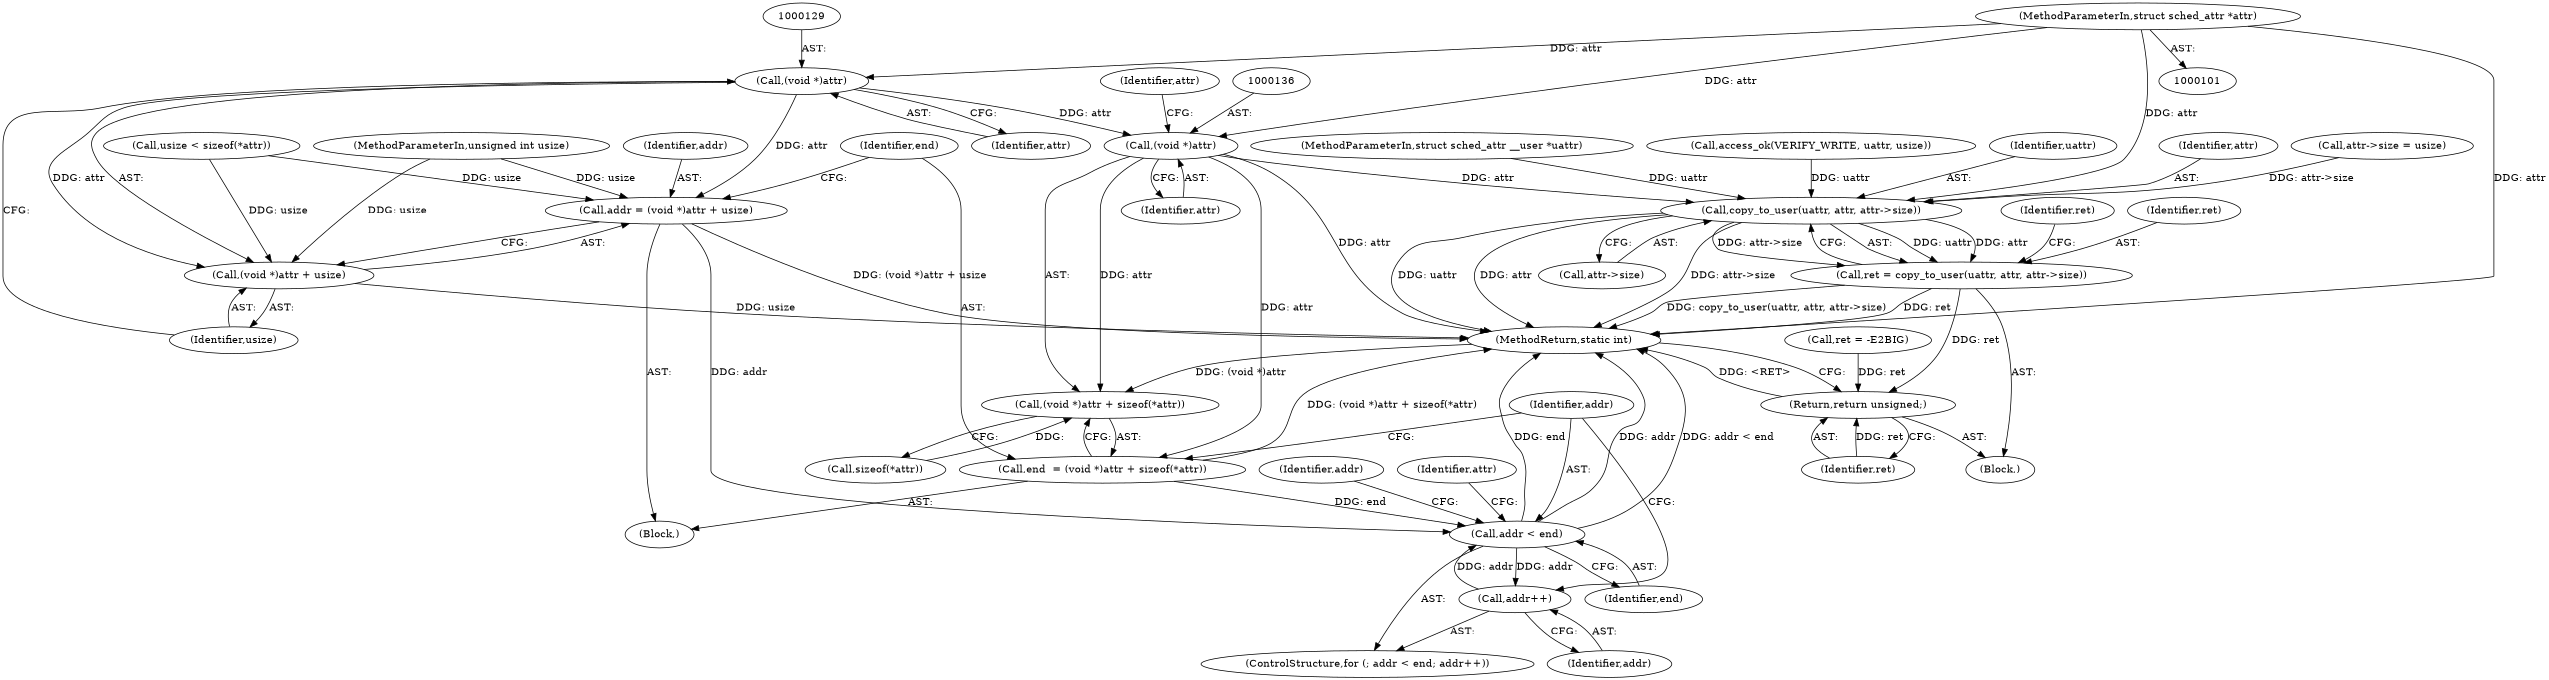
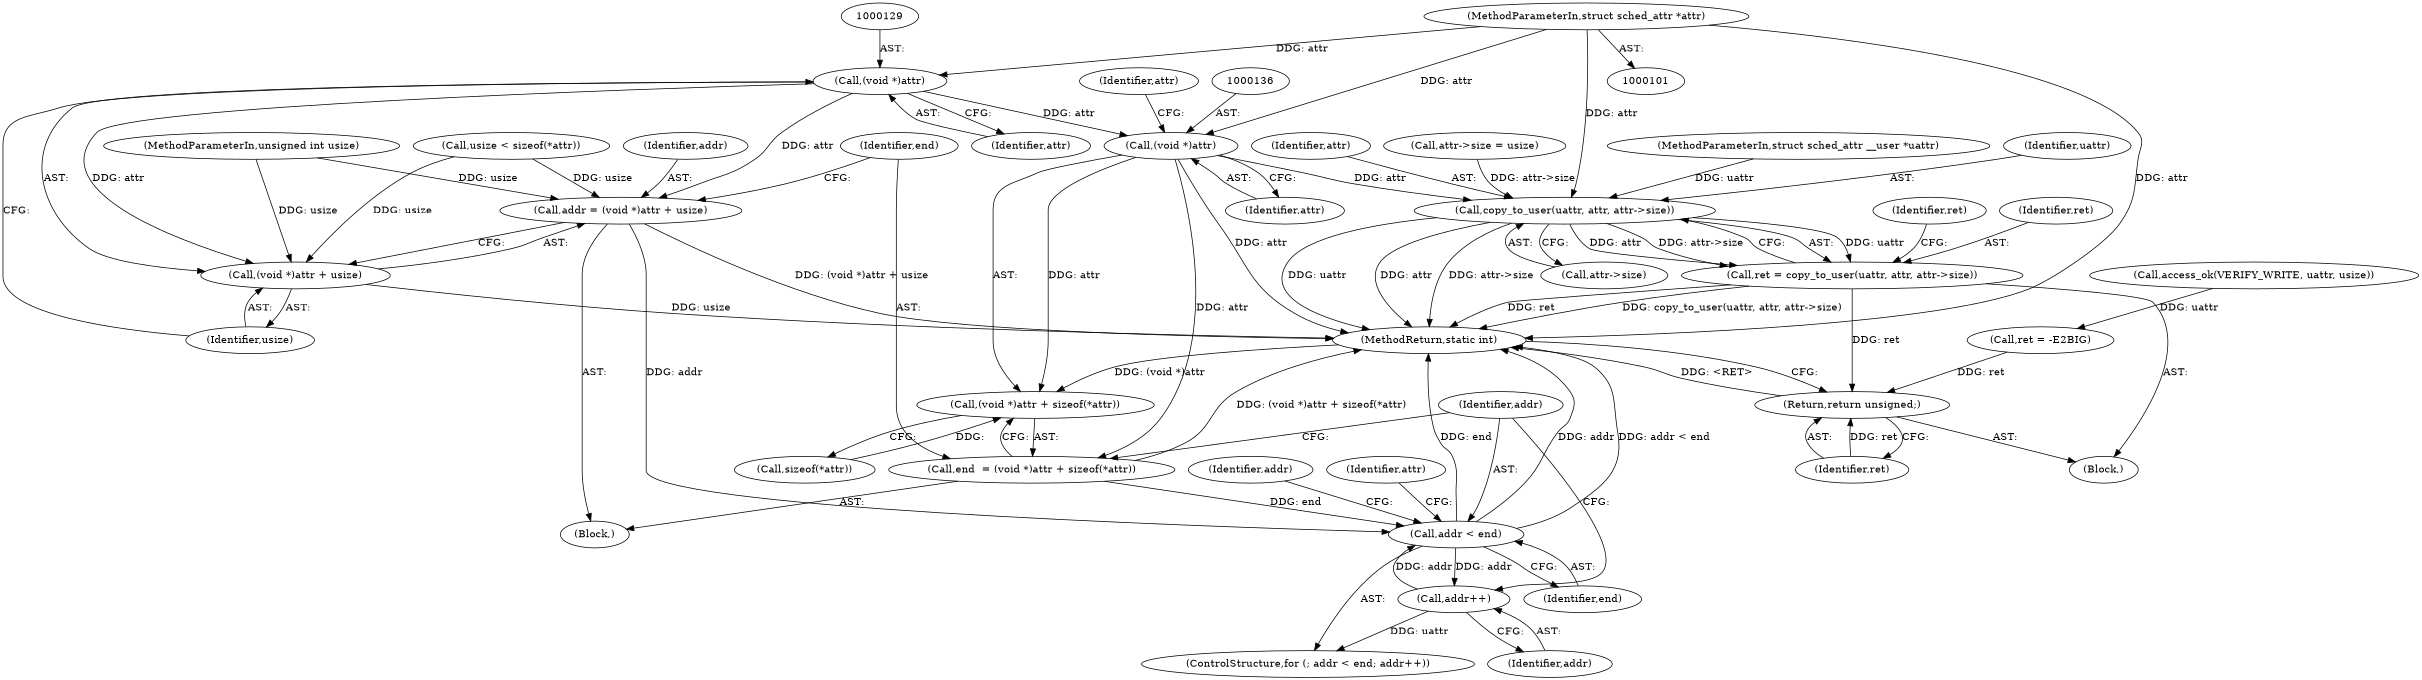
edge "(Call,access_ok(VERIFY_WRITE, uattr, usize))" -> "(Call,copy_to_user(uattr, attr, attr->size))": now "(Call,access_ok(VERIFY_WRITE, uattr, usize))" -> "(Call,ret = -E2BIG)"
edge "(Call,addr++)" -> "(ControlStructure,for (; addr < end; addr++))": label "AST: " -> "DDG: uattr"
